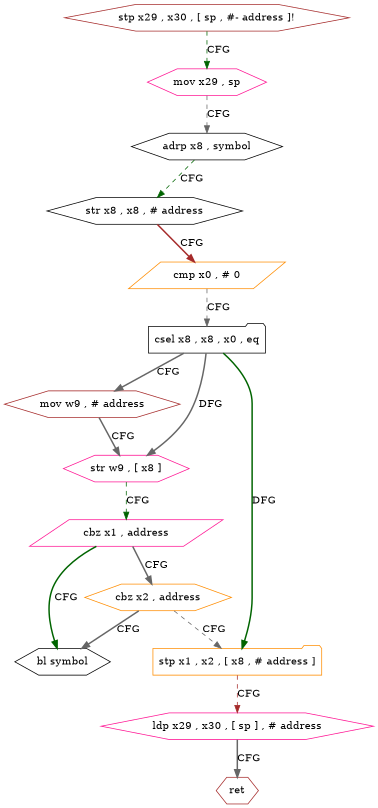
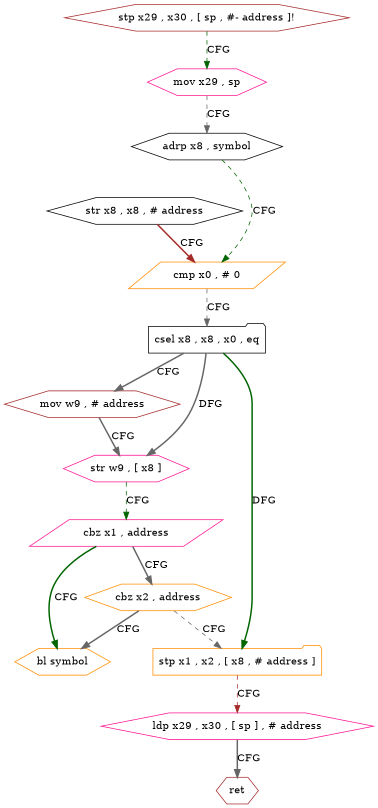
edge "adrp x8 , symbol" -> "str x8 , x8 , # address": now "adrp x8 , symbol" -> "cmp x0 , # 0"
node "bl symbol": color black -> darkorange
